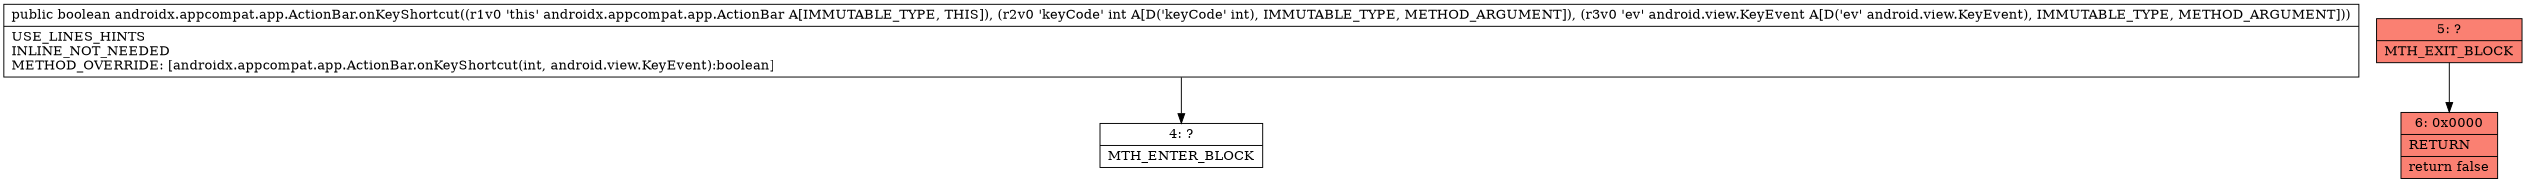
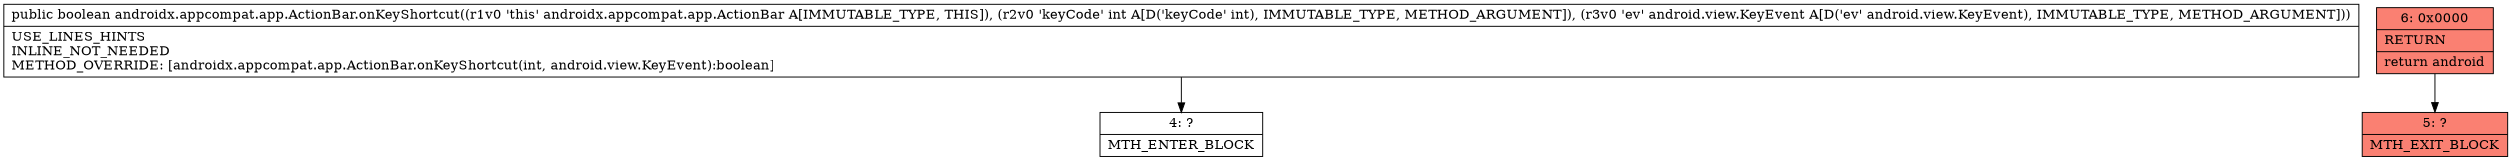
edge "5: ?" -> "6: 0x0000": reversed
node "6: 0x0000": text "return false" -> "return android"
